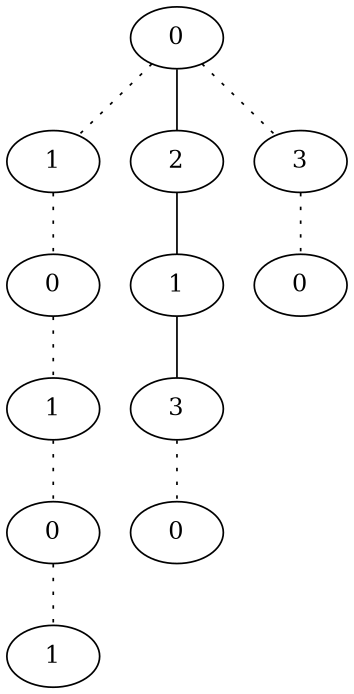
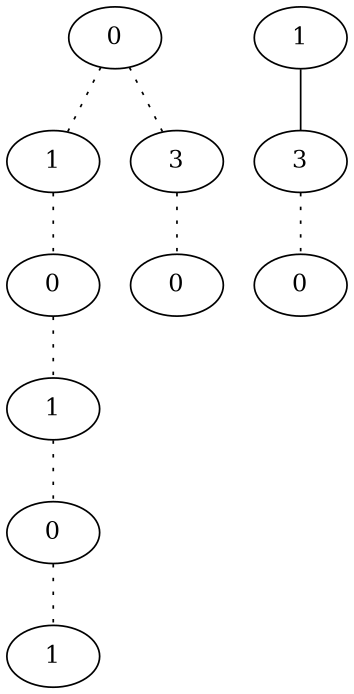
node "2": removed
